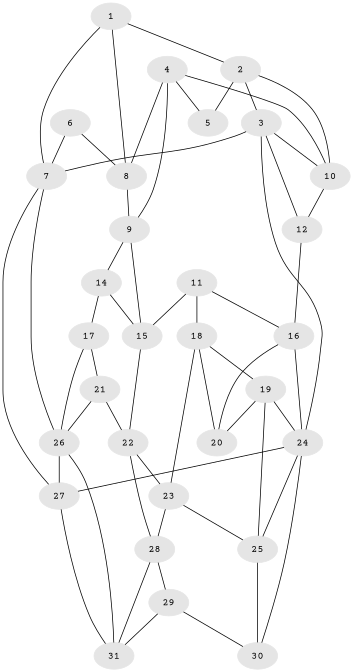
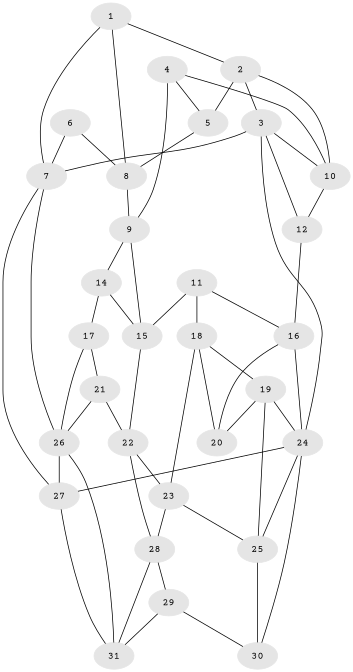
edge "4" -- "8": now "5" -- "8"
